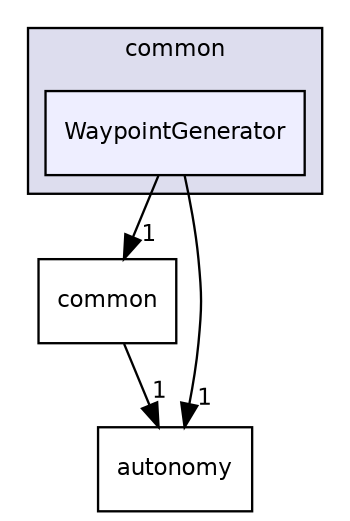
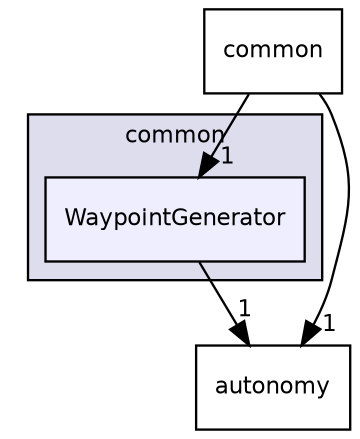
edge "WaypointGenerator" -> "common": reversed
